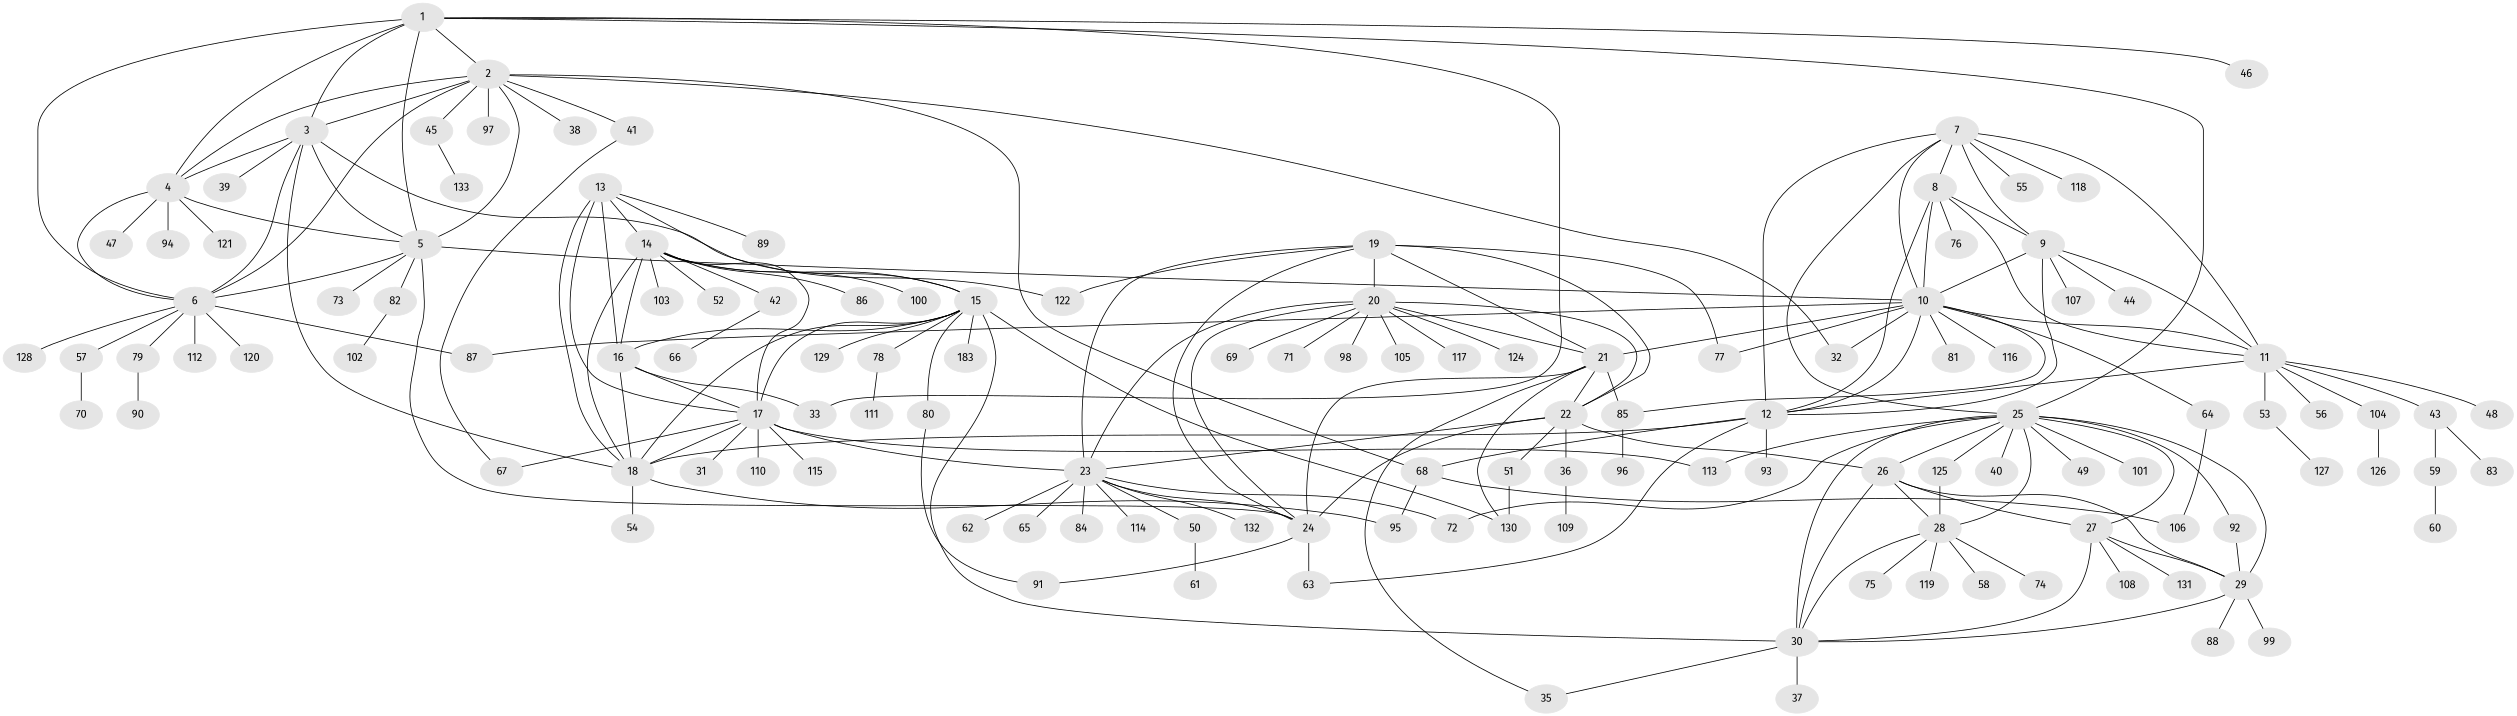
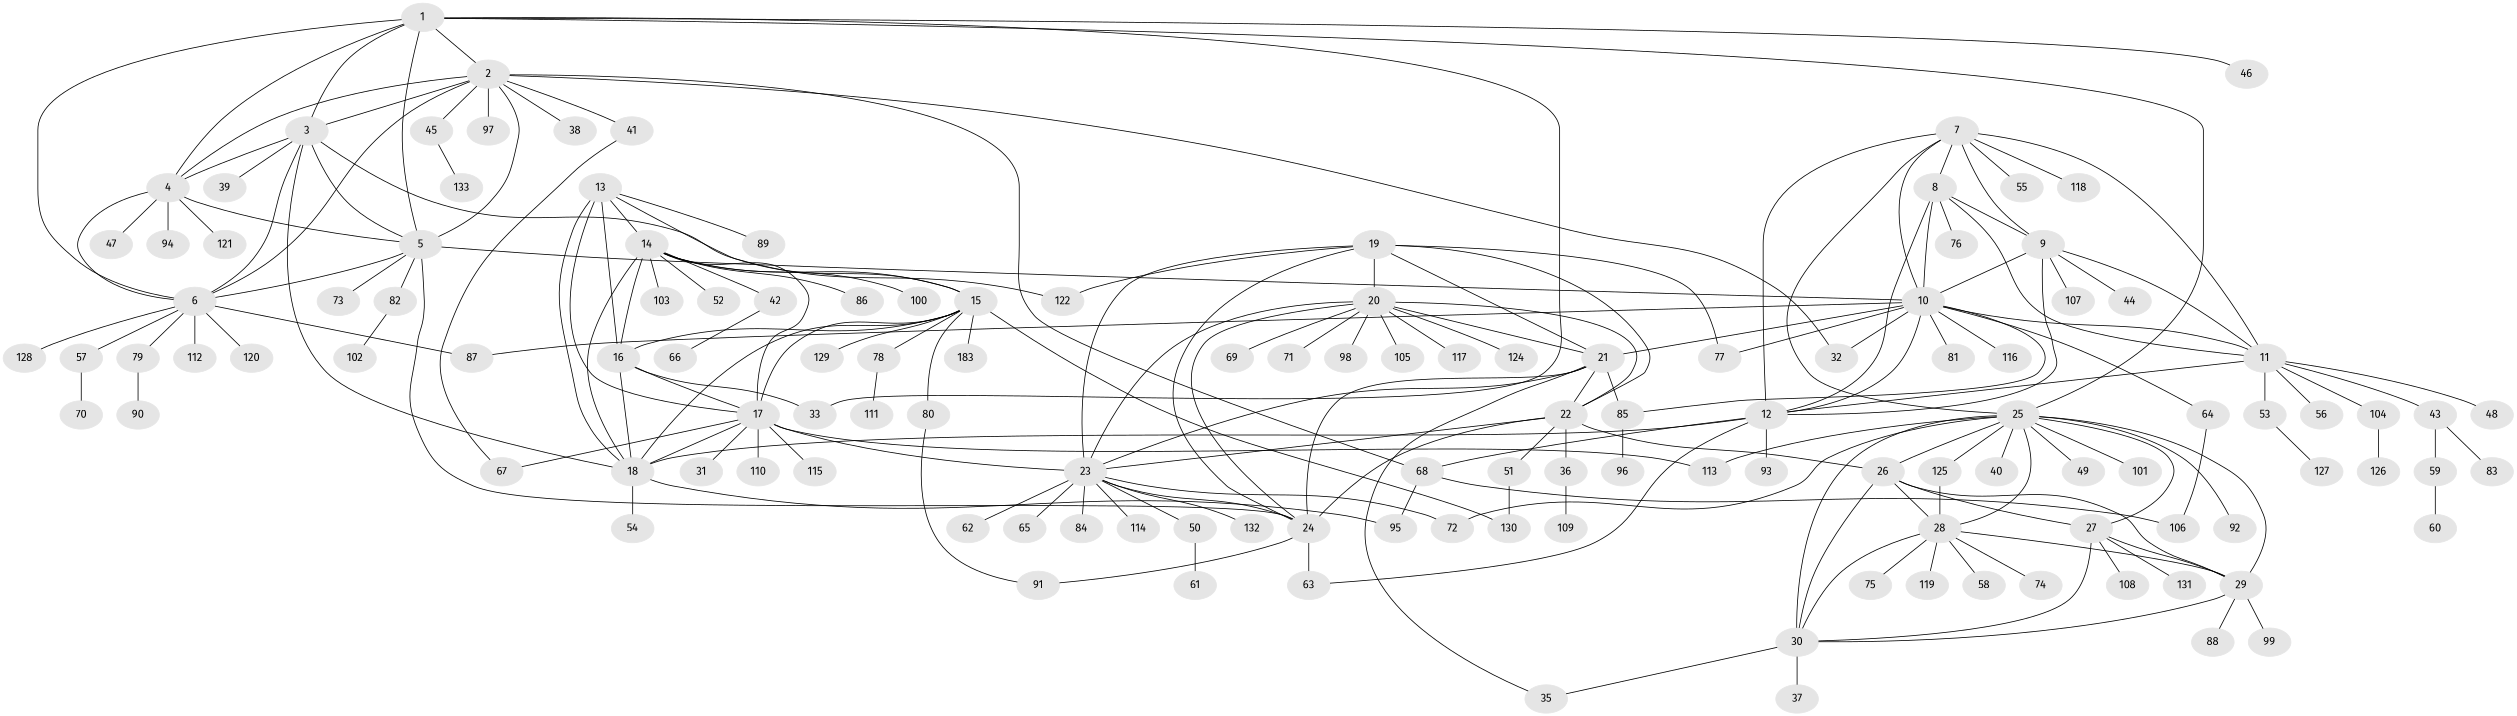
edge "21" -- "130": now "21" -- "23"
edge "92" -- "29": now "28" -- "29"
edge "15" -- "30": removed
